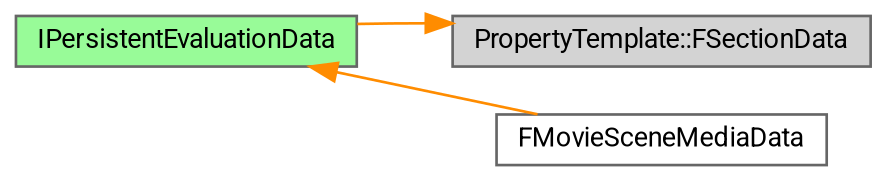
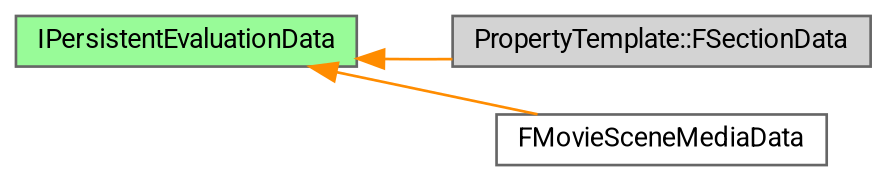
edge "IPersistentEvaluationData" -> "PropertyTemplate::FSectionData": reversed
